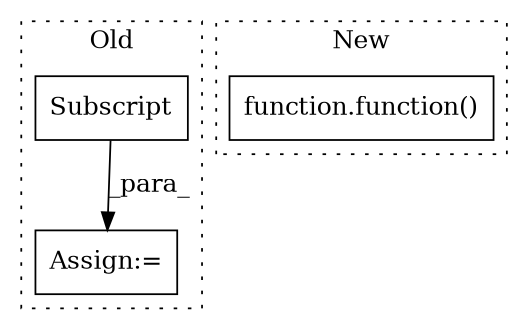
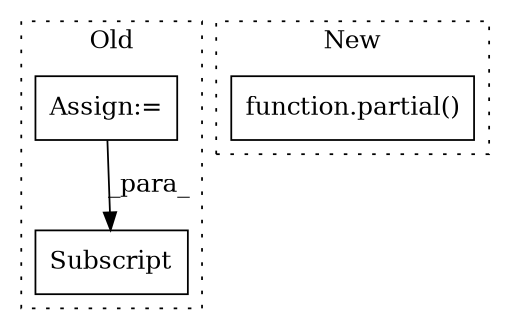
node "function.function()": label "function.function()" -> "function.partial()"
edge "Subscript" -> "Assign:=": reversed
